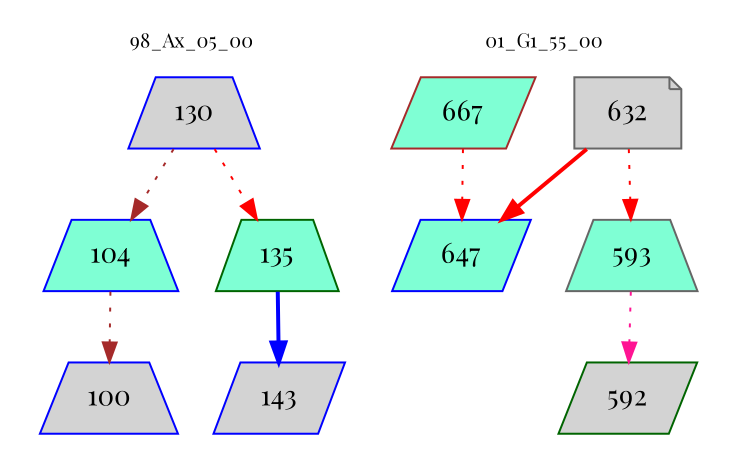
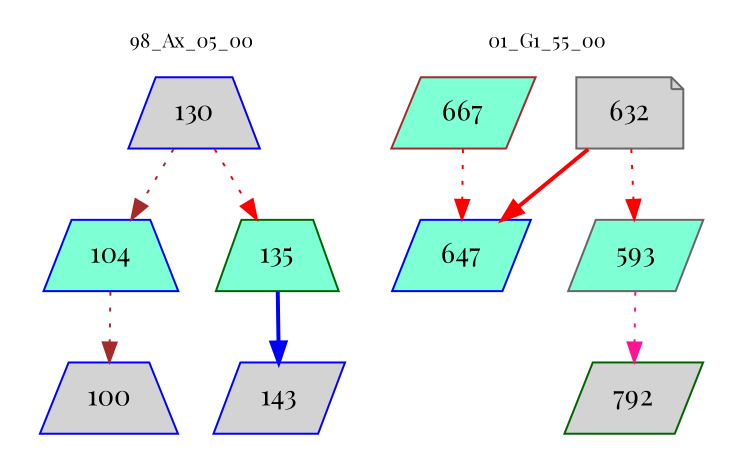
node "593": shape trapezium -> parallelogram
node "592": label "592" -> "792"
